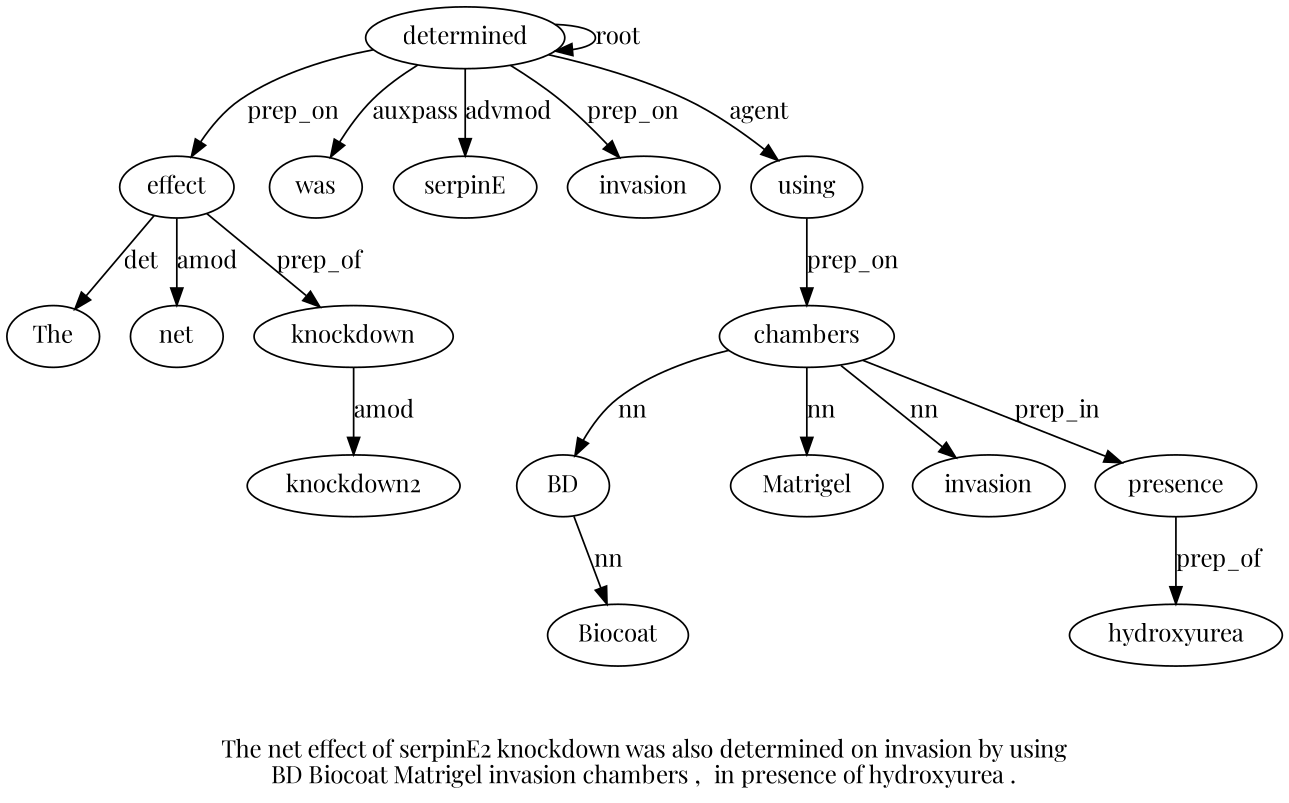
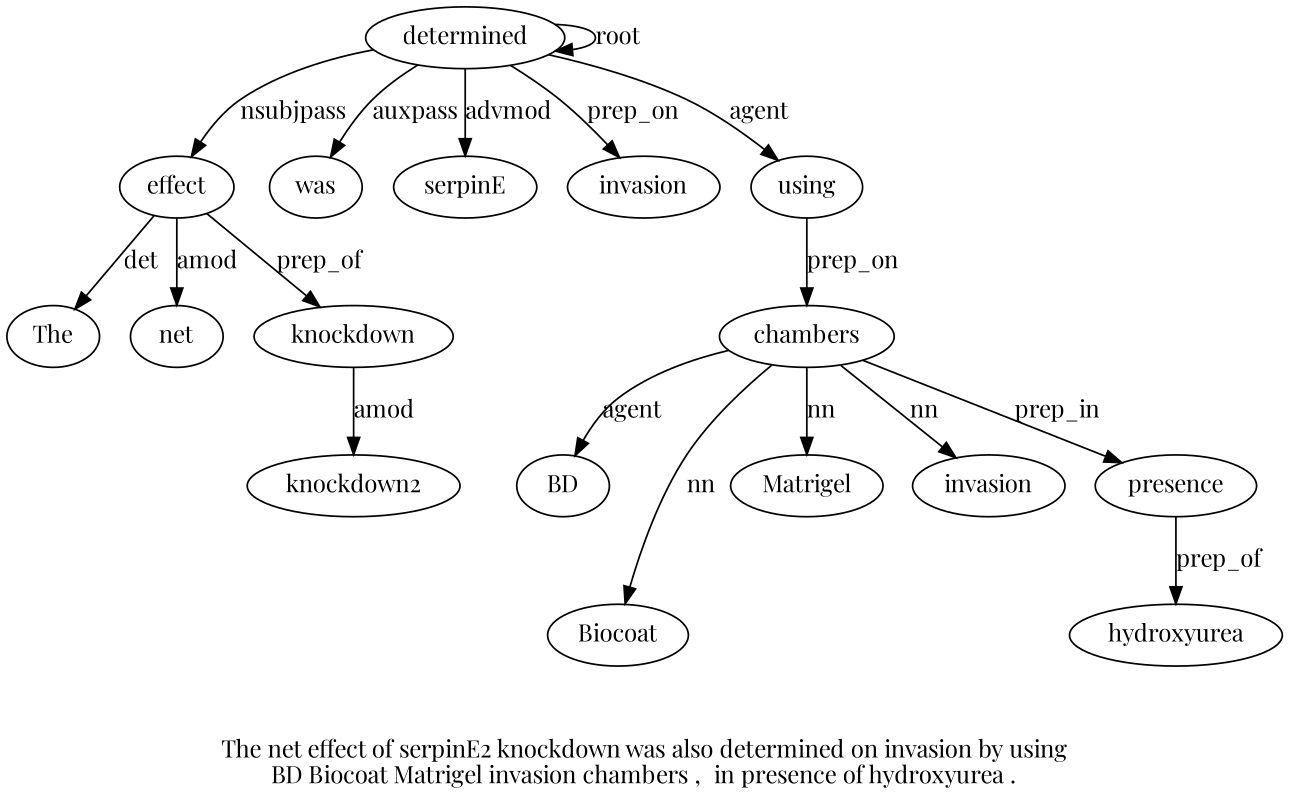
edge "determined" -> "effect": label "prep_on" -> "nsubjpass"
edge "chambers" -> "BD": label "nn" -> "agent"
edge "BD" -> "Biocoat": now "chambers" -> "Biocoat"
